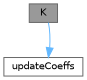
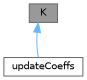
edge "K" -> "updateCoeffs": reversed
